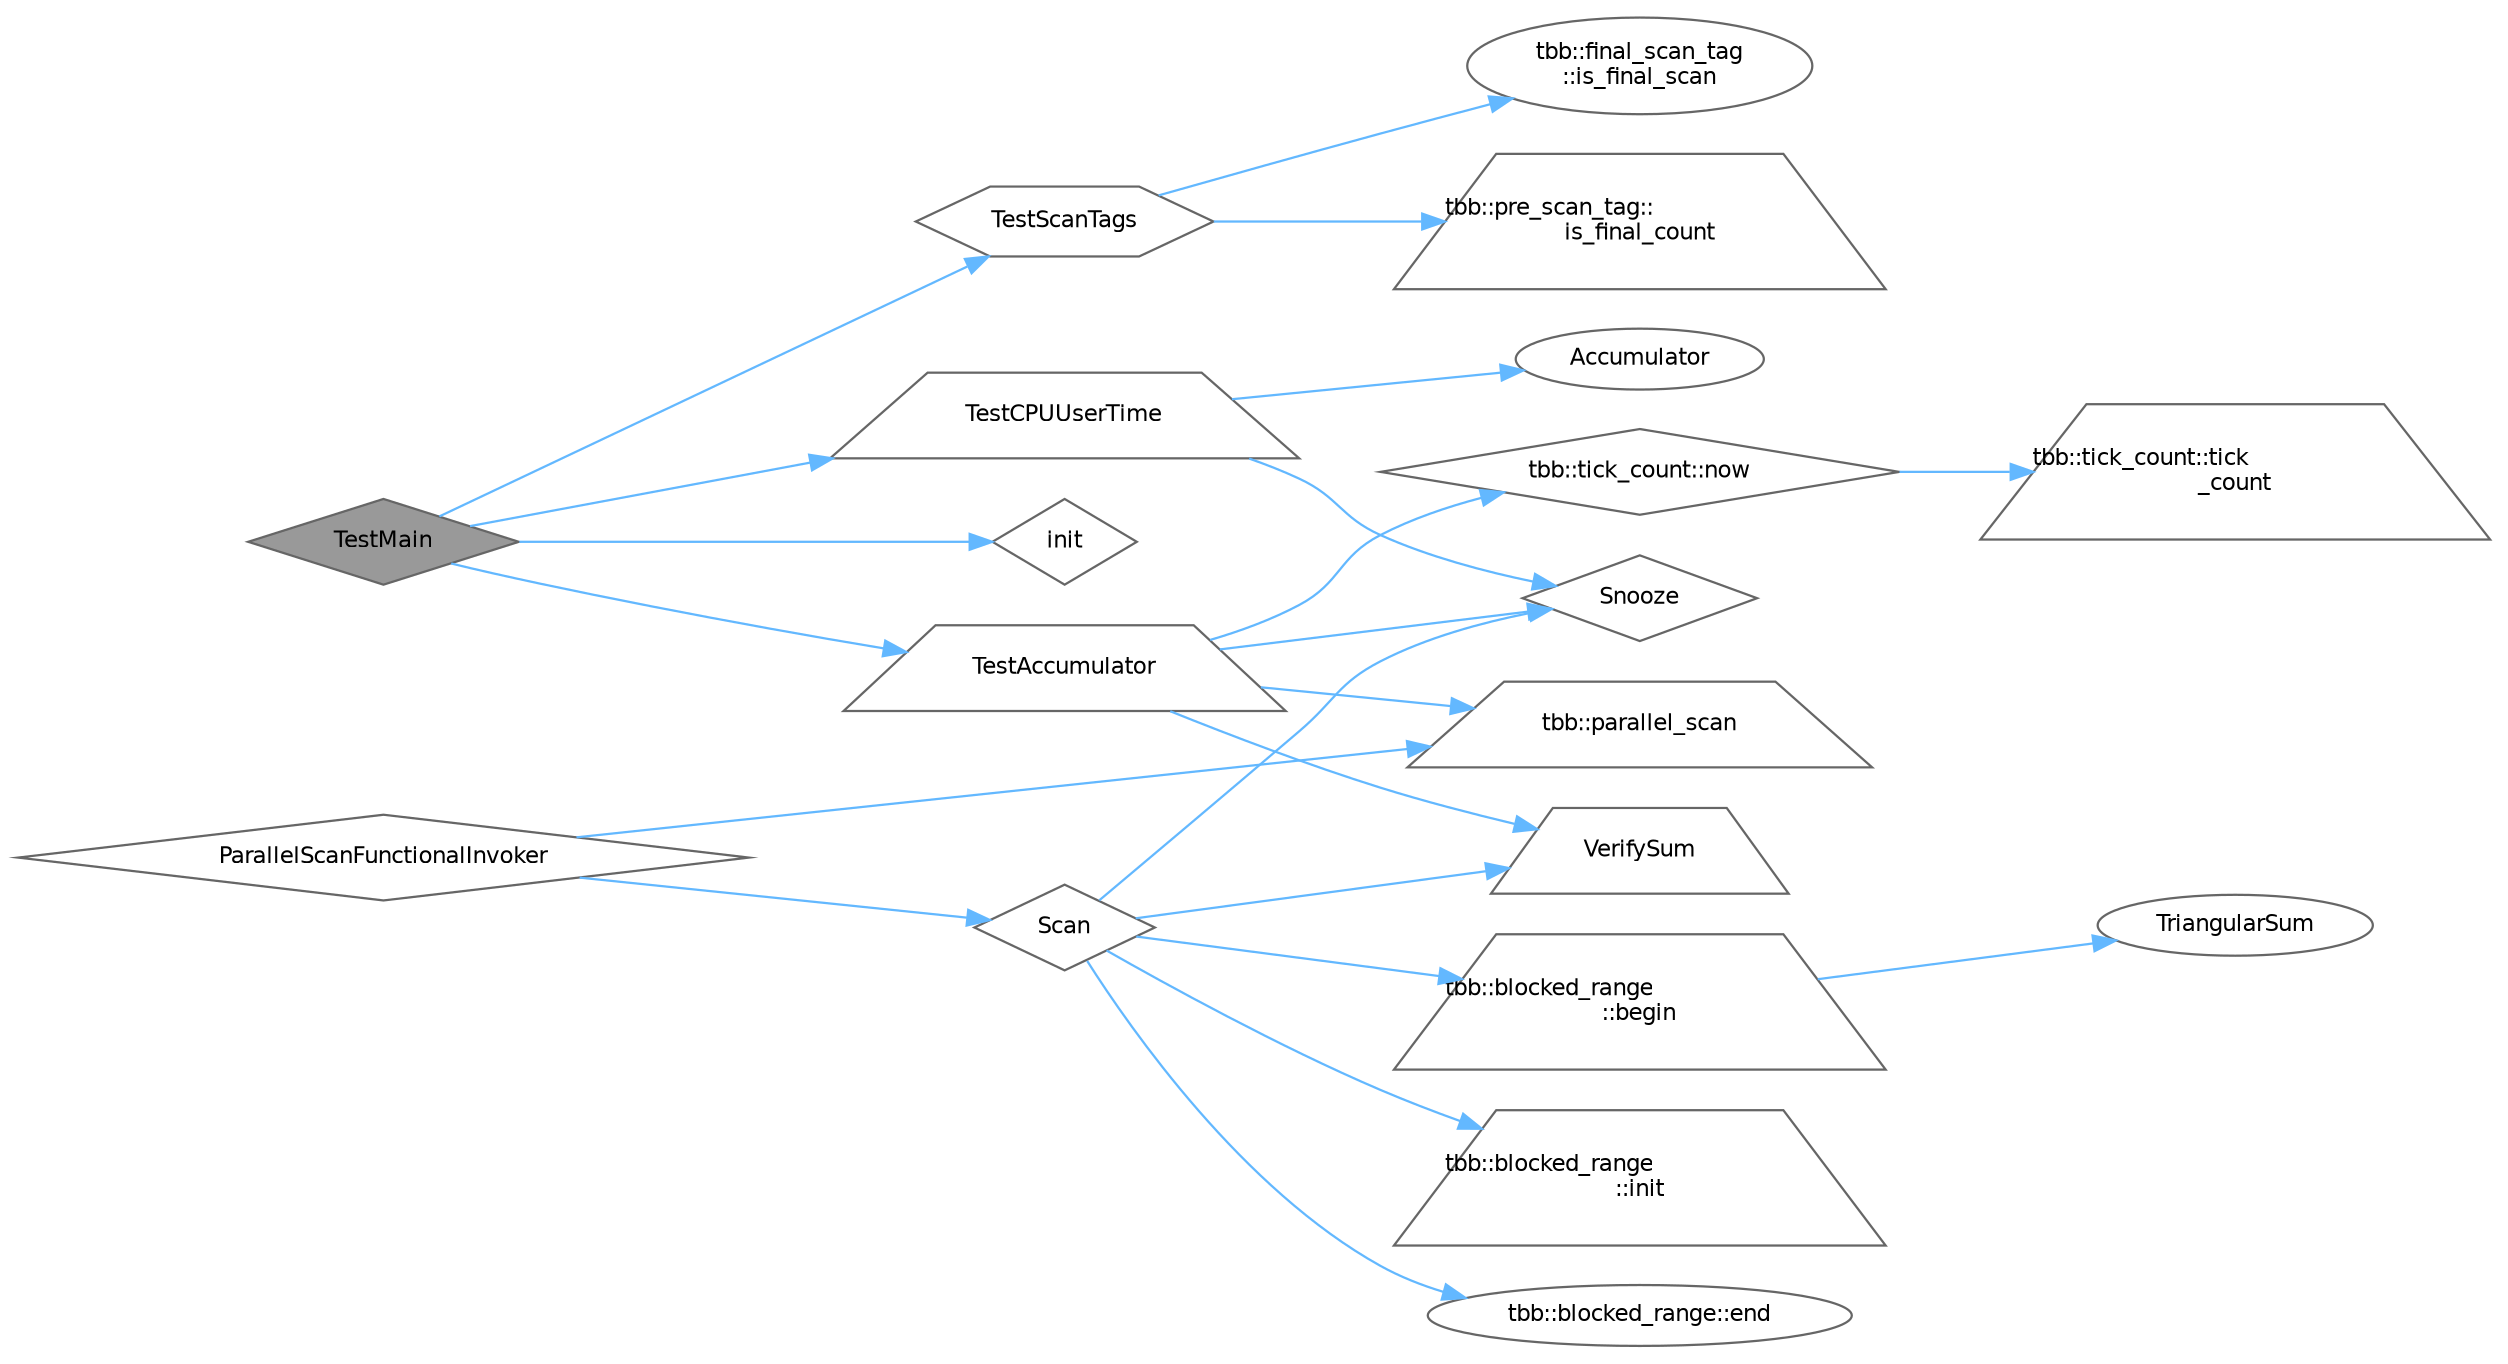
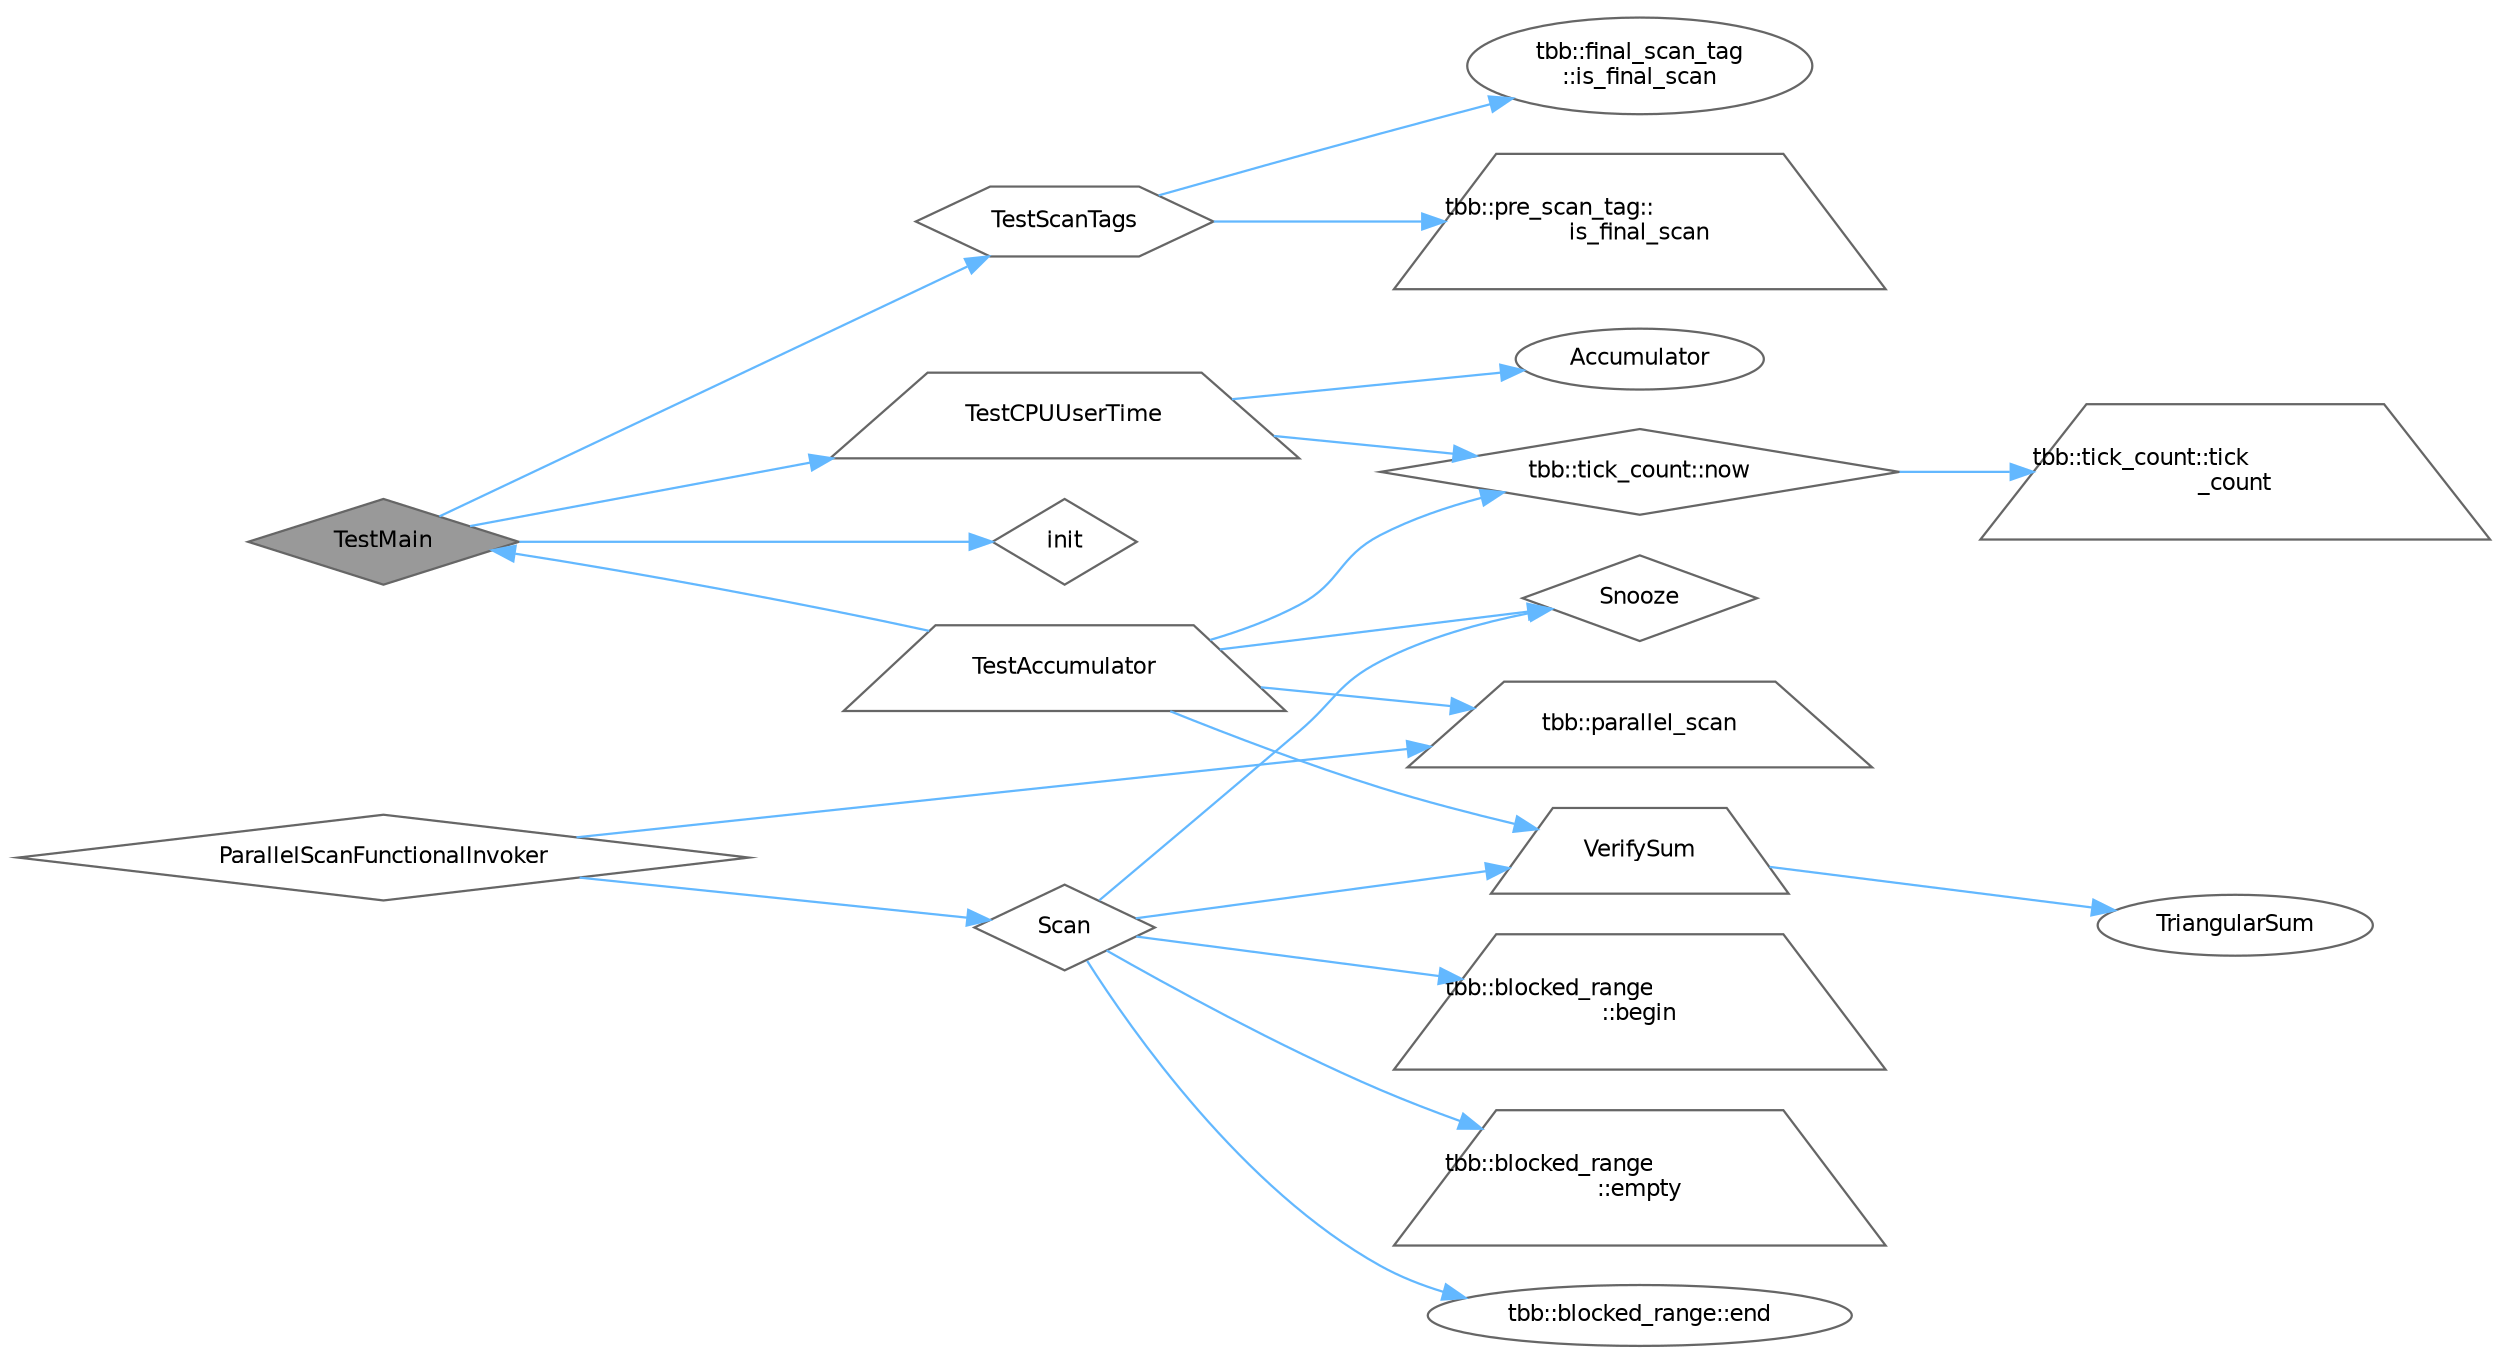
node "tbb::pre_scan_tag:: is_final_count": label "tbb::pre_scan_tag:: is_final_count" -> "tbb::pre_scan_tag:: is_final_scan"
edge "TestCPUUserTime" -> "Snooze": now "TestCPUUserTime" -> "tbb::tick_count::now"
edge "TestMain" -> "TestAccumulator": reversed
edge "tbb::blocked_range ::begin" -> "TriangularSum": now "VerifySum" -> "TriangularSum"
node "tbb::blocked_range ::init": label "tbb::blocked_range ::init" -> "tbb::blocked_range ::empty"
